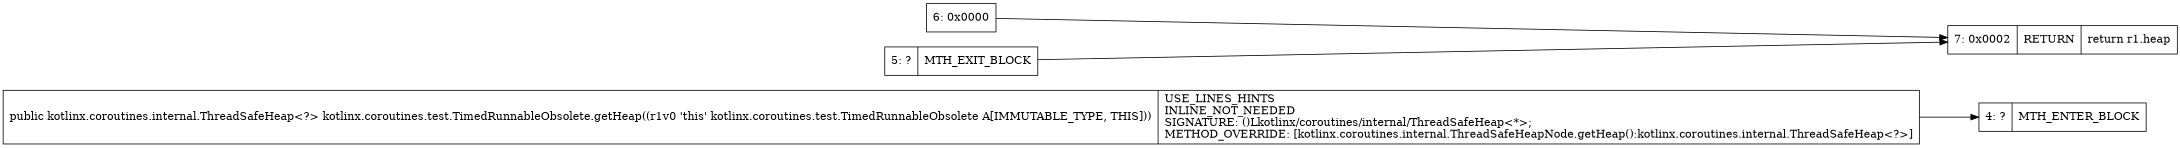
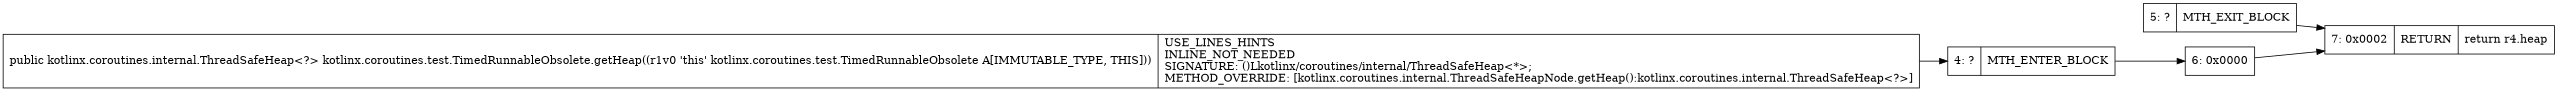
node "7: 0x0002": text "return r1.heap" -> "return r4.heap"
edge "4: ?" -> "6: 0x0000": added
